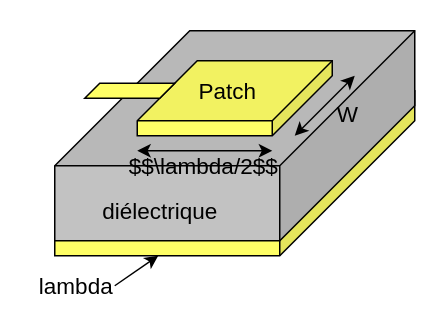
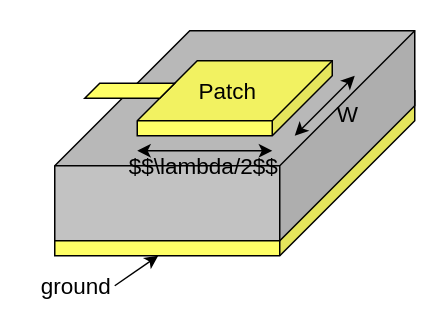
node "diélectrique": removed
node "lambda": label "lambda" -> "ground"
